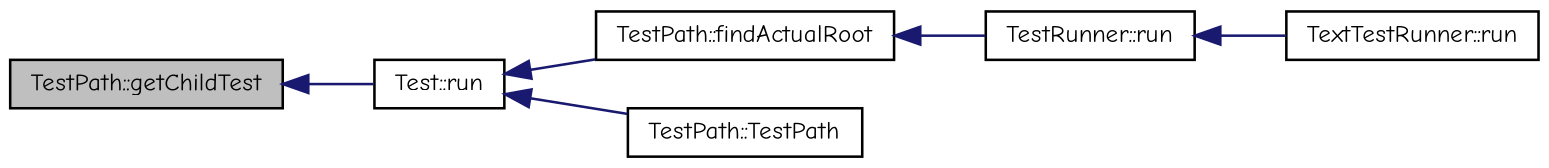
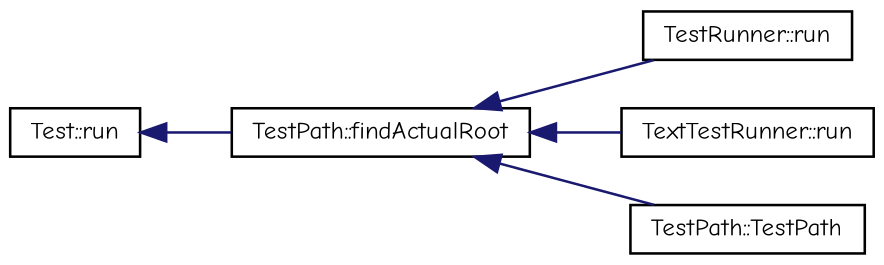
edge "TextTestRunner::run" -> "TestRunner::run": now "TextTestRunner::run" -> "TestPath::findActualRoot"
node "TestPath::getChildTest": removed
edge "TestPath::TestPath" -> "Test::run": now "TestPath::TestPath" -> "TestPath::findActualRoot"
